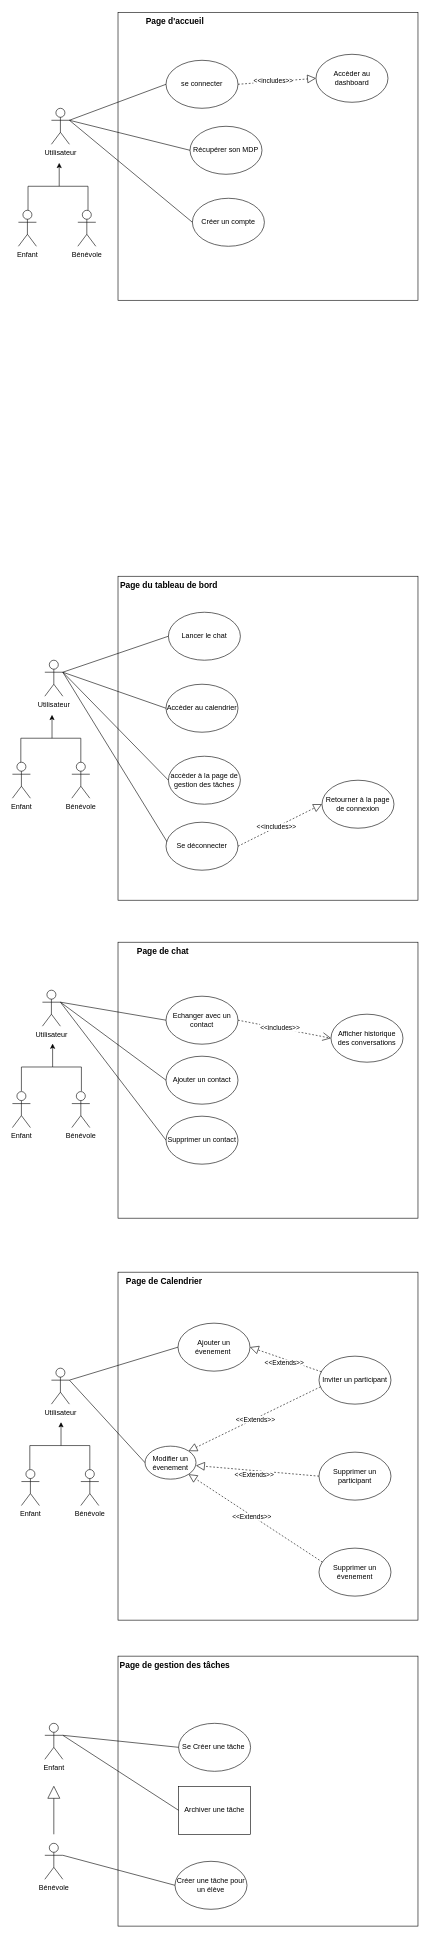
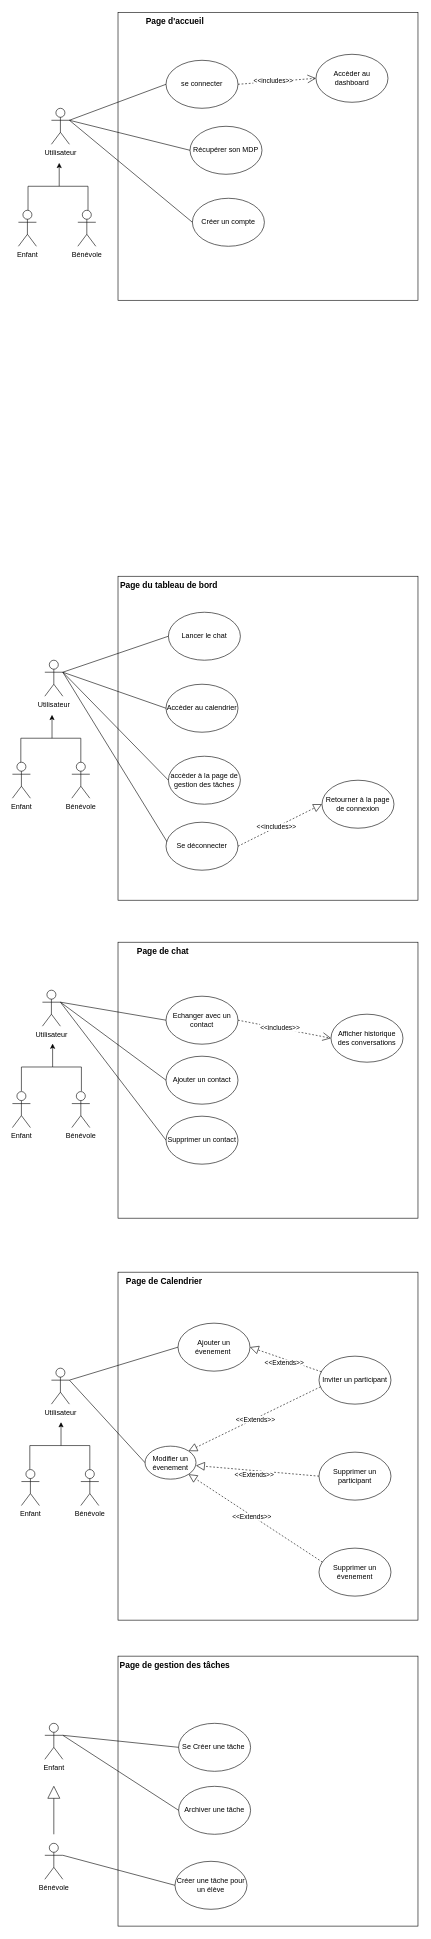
edge "se connecter" -> "Accèder au dashboard": arrowhead block -> open
node "Archiver une tâche": shape rectangle -> ellipse
